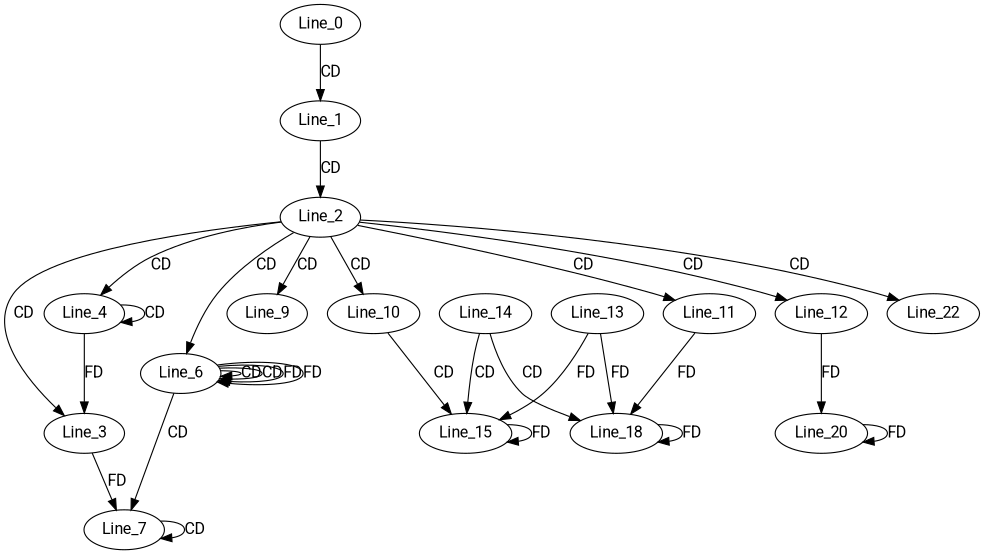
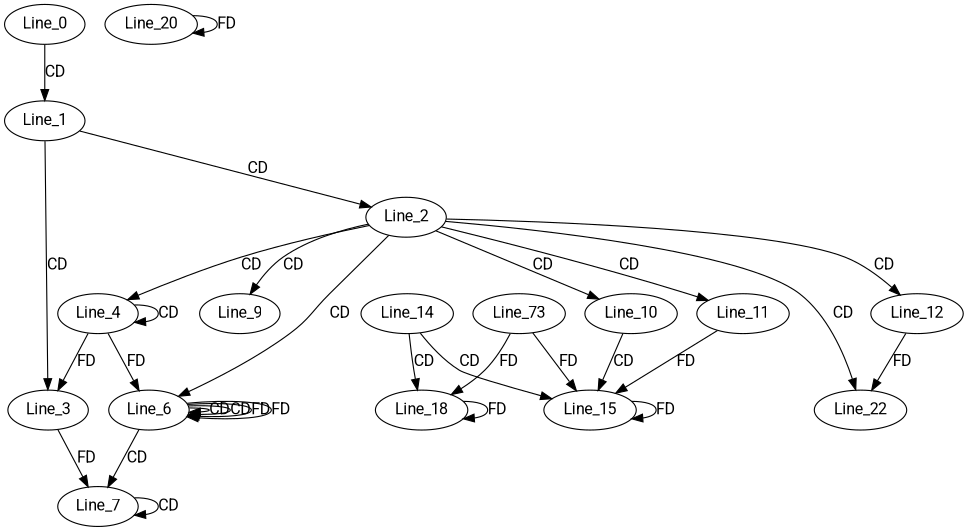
edge "Line_2" -> "Line_3": now "Line_1" -> "Line_3"
node "Line_13": label "Line_13" -> "Line_73"
edge "Line_4" -> "Line_6": added, label "FD"
edge "Line_12" -> "Line_20": now "Line_12" -> "Line_22"
edge "Line_11" -> "Line_18": now "Line_11" -> "Line_15"
